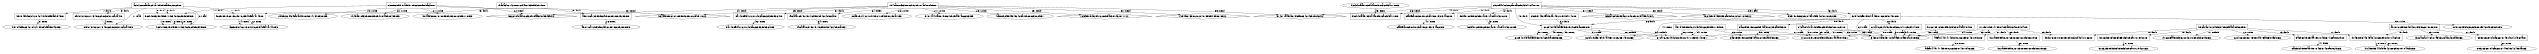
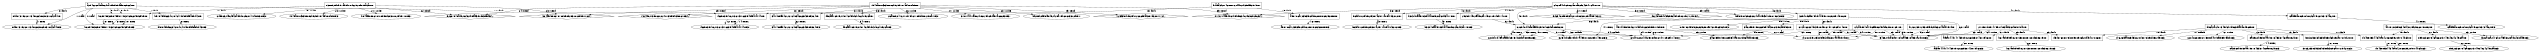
edge "'b3cb40faa97e3ba4a88f82ca6dd3a17e_F3'" -> "'b3cb40faa97e3ba4a88f82ca6dd3a17e_P'": reversed
edge "'1b45ae10f339e8ecb525d1e7a5b8e4e9_P'" -> "'fb6afa16975275146d5bdcb46c4052ca_P'": label "61: exec" -> "33: fork"
